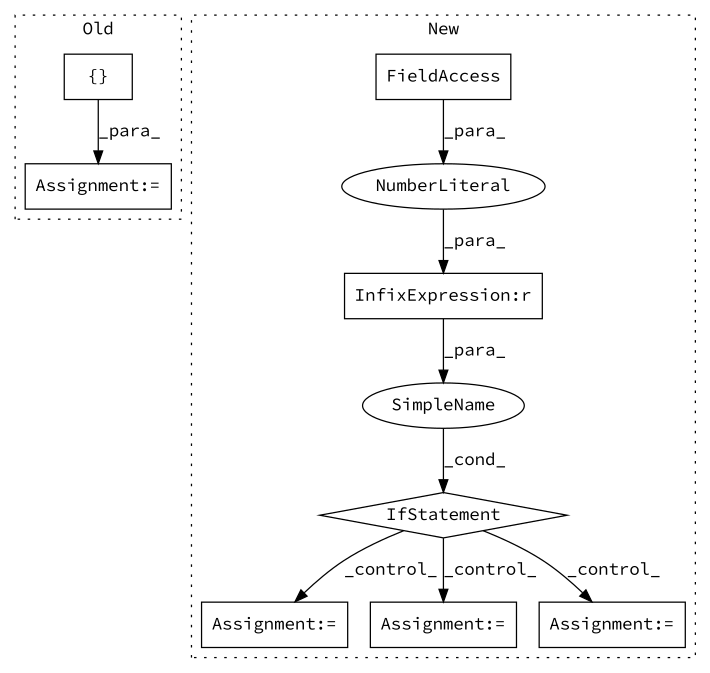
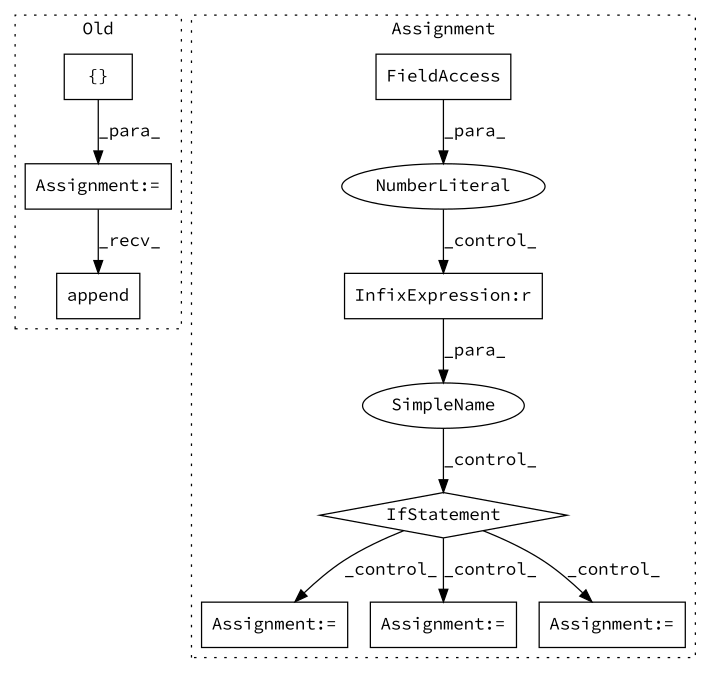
cluster "New": label "New" -> "Assignment"
edge "NumberLiteral" -> "InfixExpression:r": label "_para_" -> "_control_"
node "append": added
edge "SimpleName" -> "IfStatement": label "_cond_" -> "_control_"
